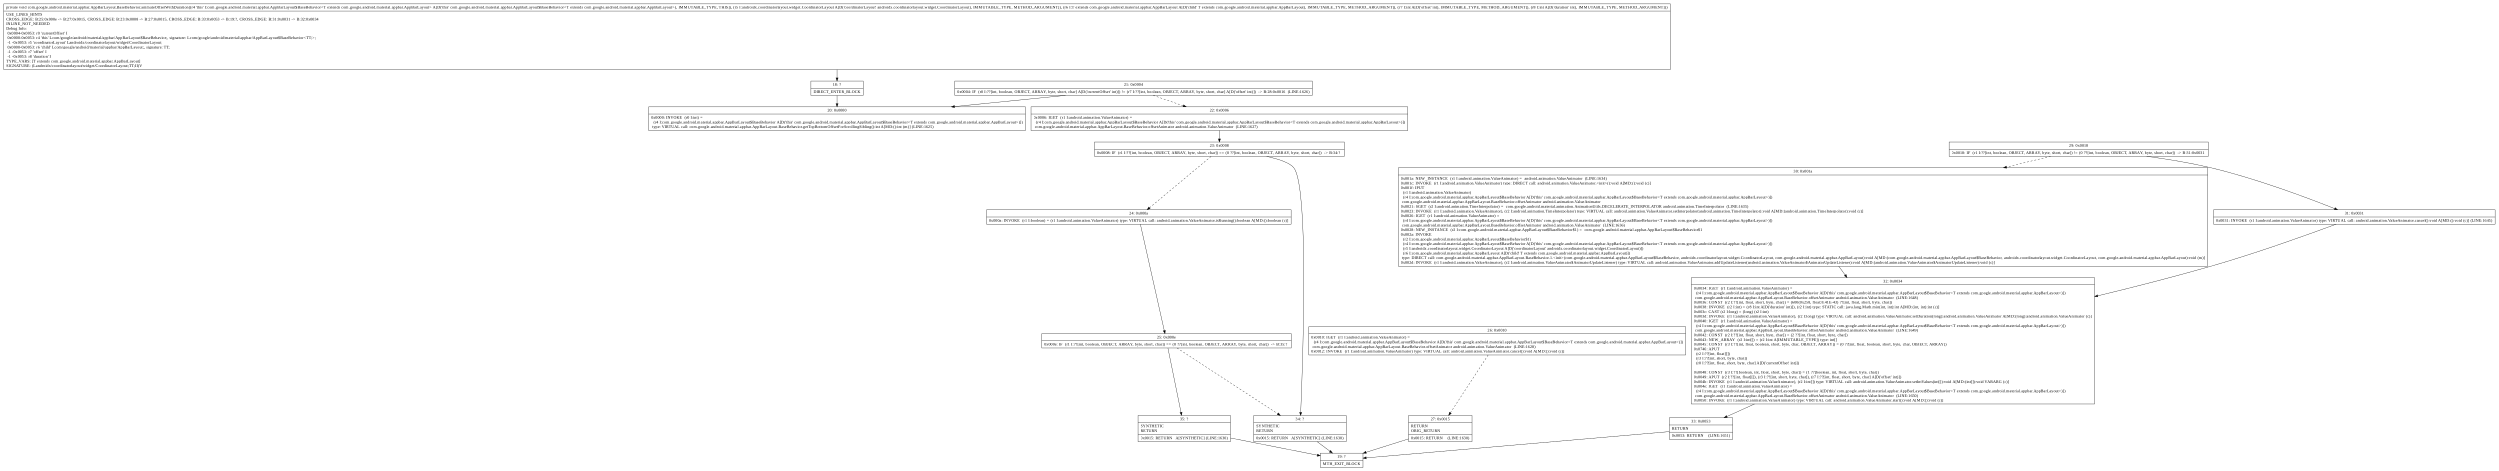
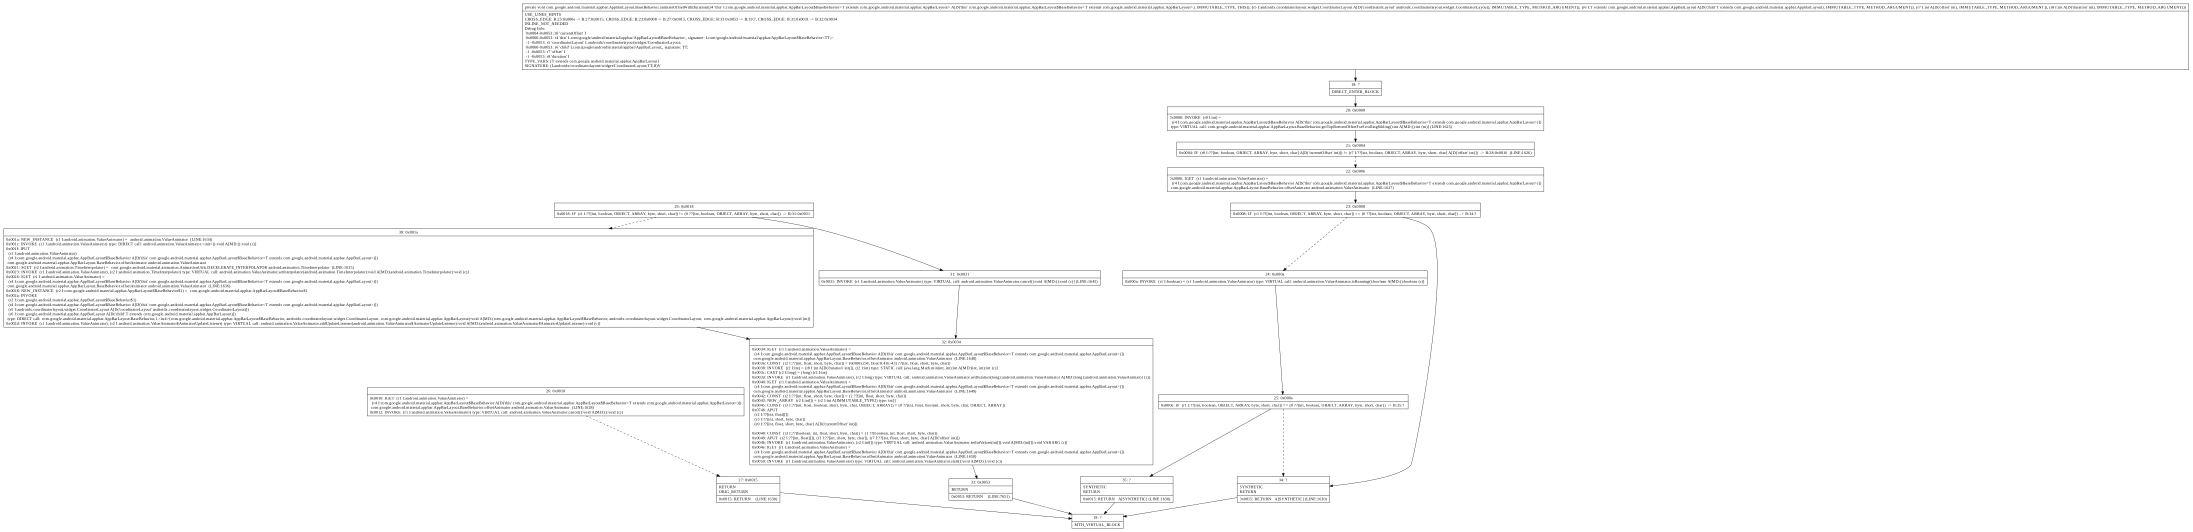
edge "21: 0x0004" -> "20: 0x0000": reversed
node "33: 0x0053": text "0x0053: RETURN    (LINE:1651)" -> "0x0053: RETURN    (LINE:7651)"
node "19: ?": text "MTH_EXIT_BLOCK" -> "MTH_VIRTUAL_BLOCK"
